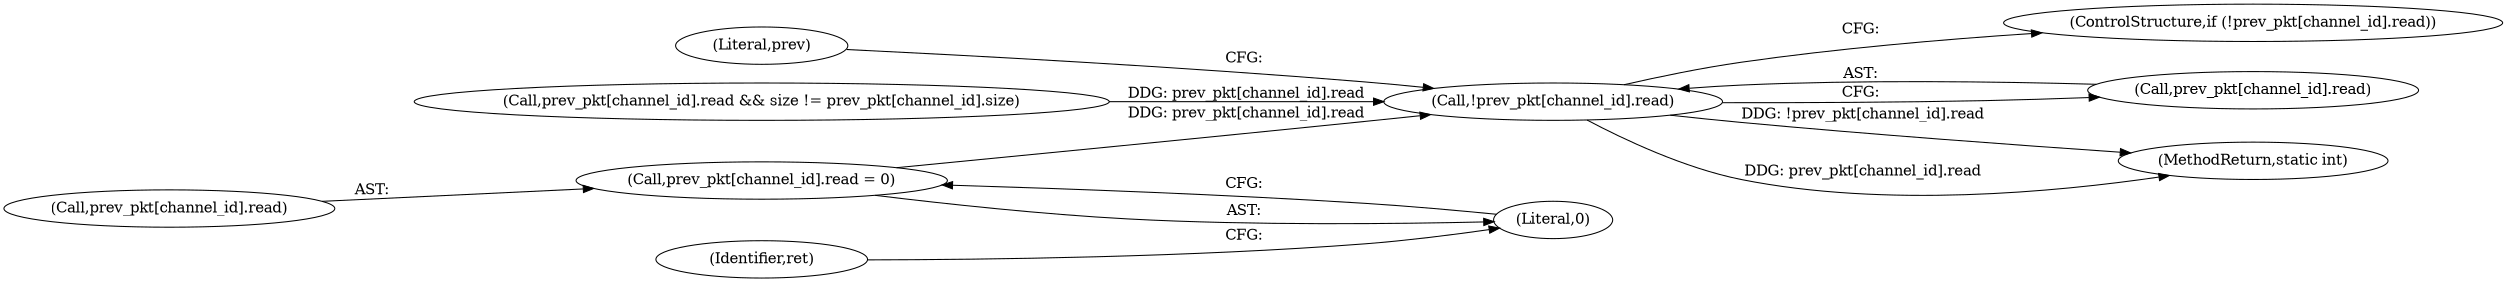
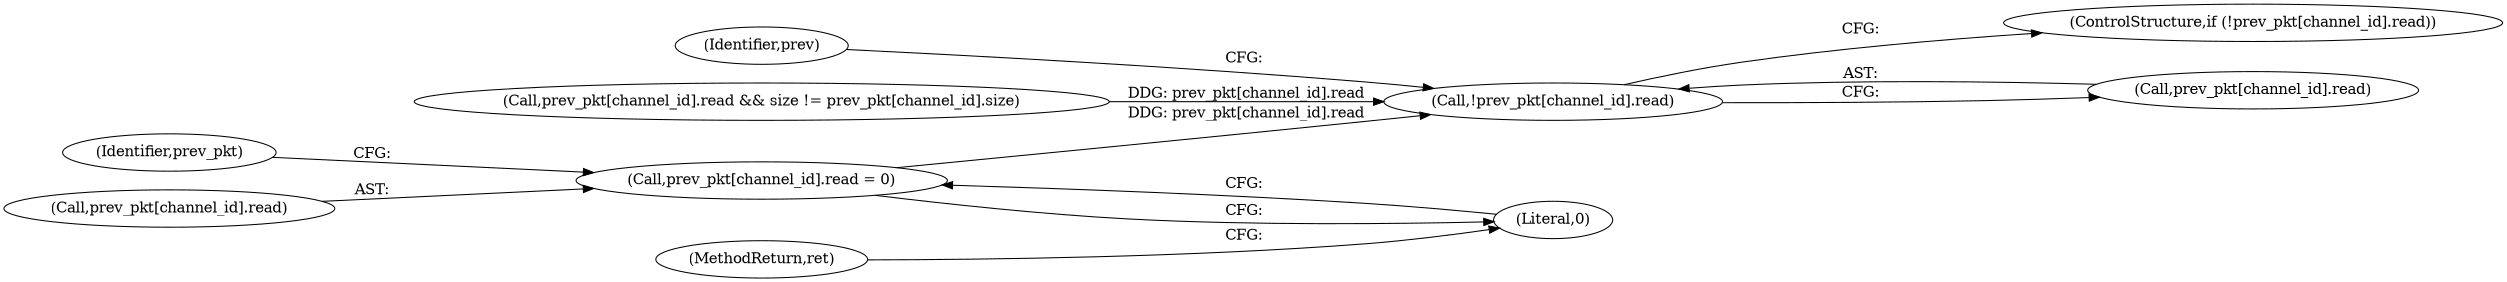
node "(Literal,prev)": label "(Literal,prev)" -> "(Identifier,prev)"
node "(Identifier,prev_pkt)": added
node "(MethodReturn,static int)": removed
edge "(Call,prev_pkt[channel_id].read = 0)" -> "(Literal,0)": label "AST: " -> "CFG: "
node "(Identifier,ret)": label "(Identifier,ret)" -> "(MethodReturn,ret)"
